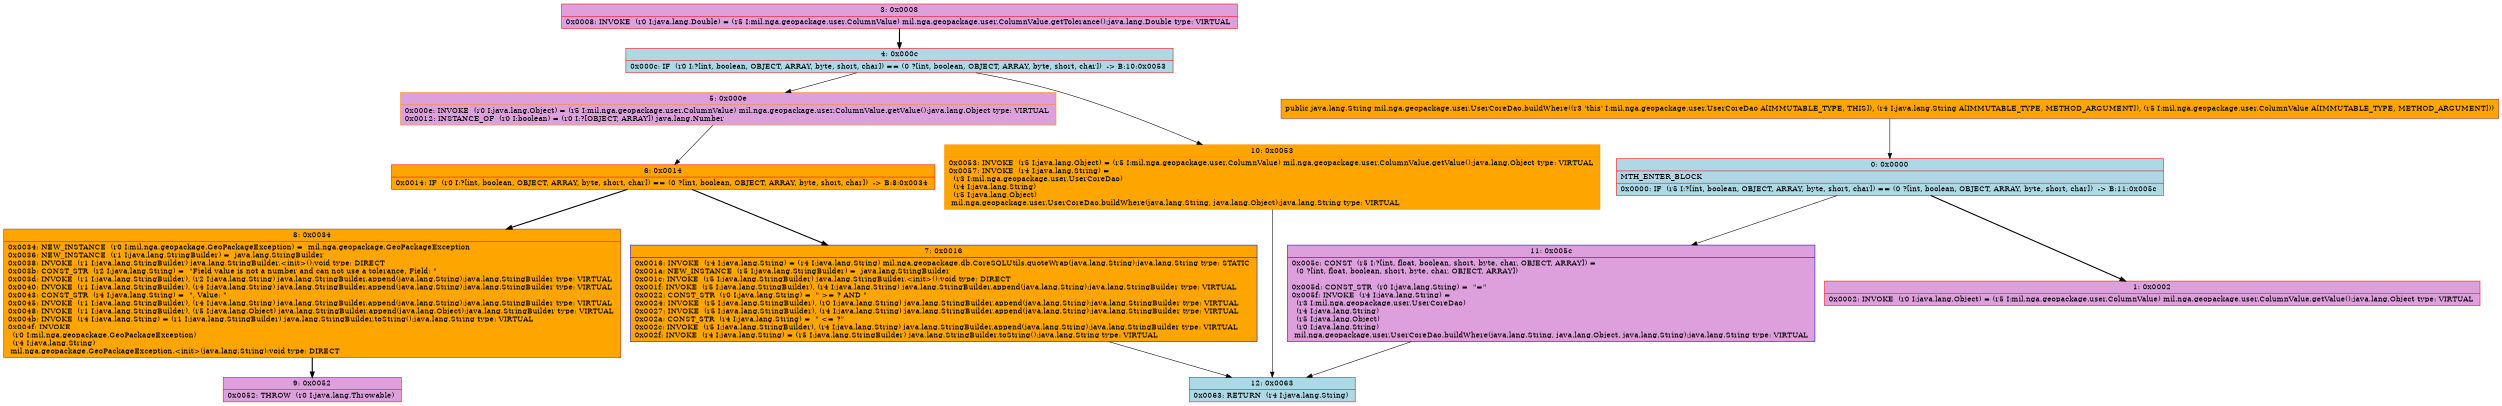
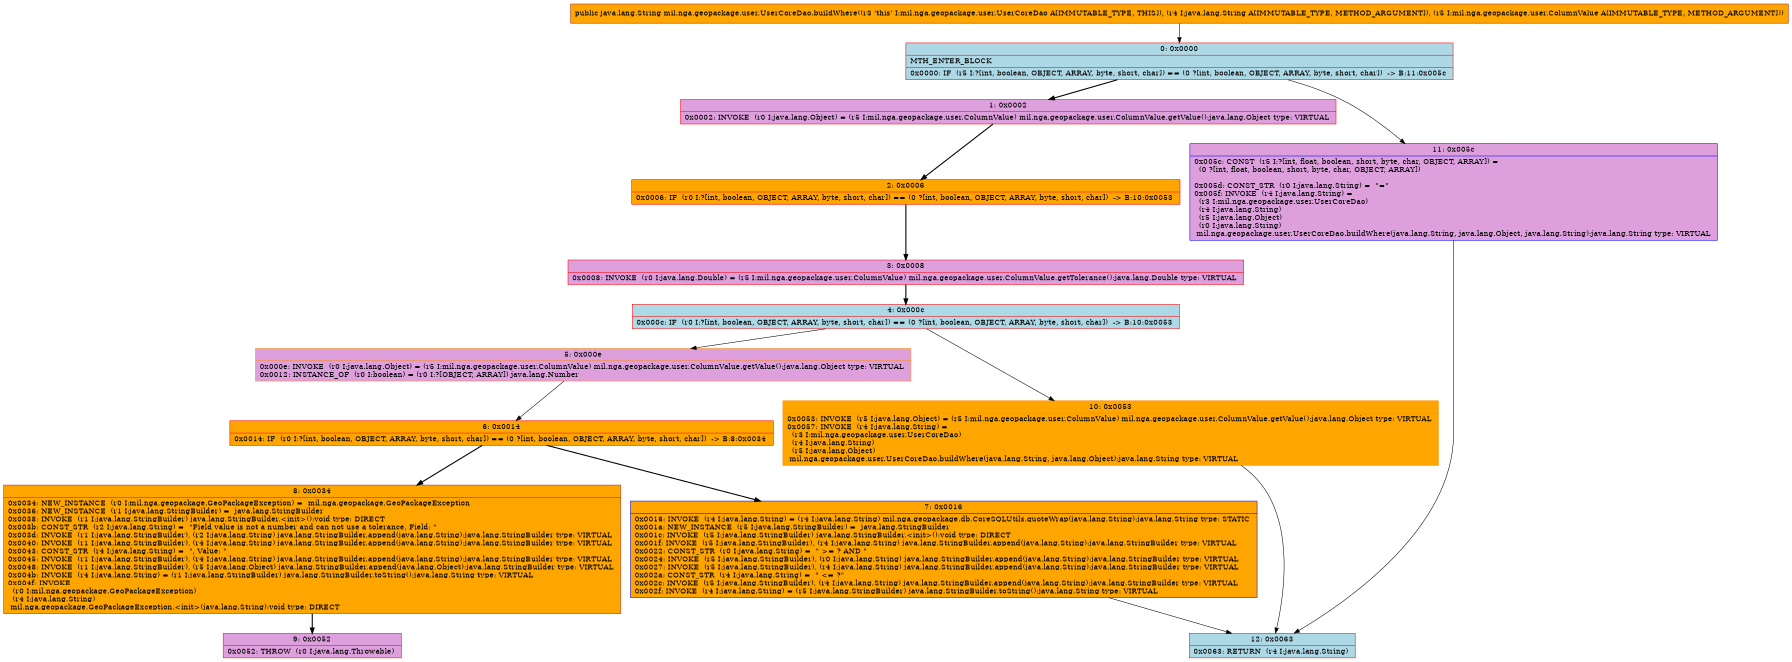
node "2: 0x0006": added
